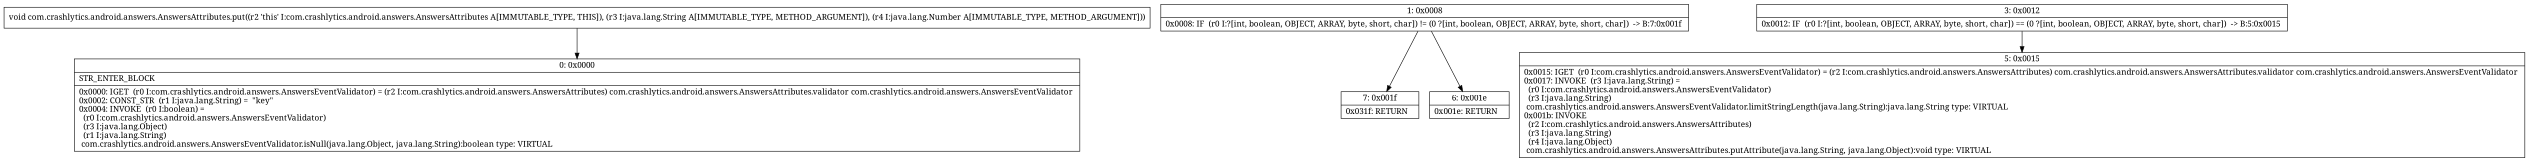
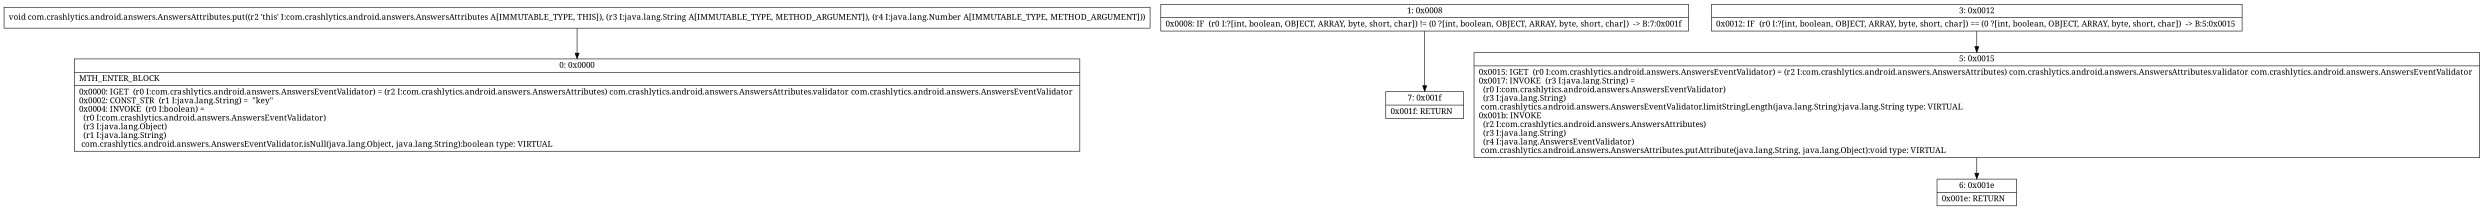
edge "1: 0x0008" -> "6: 0x001e": now "5: 0x0015" -> "6: 0x001e"
node "0: 0x0000": text "STR_ENTER_BLOCK" -> "MTH_ENTER_BLOCK"
node "7: 0x001f": text "0x031f: RETURN" -> "0x001f: RETURN"
node "5: 0x0015": text "(r4 I:java.lang.Object)" -> "(r4 I:java.lang.AnswersEventValidator)"
